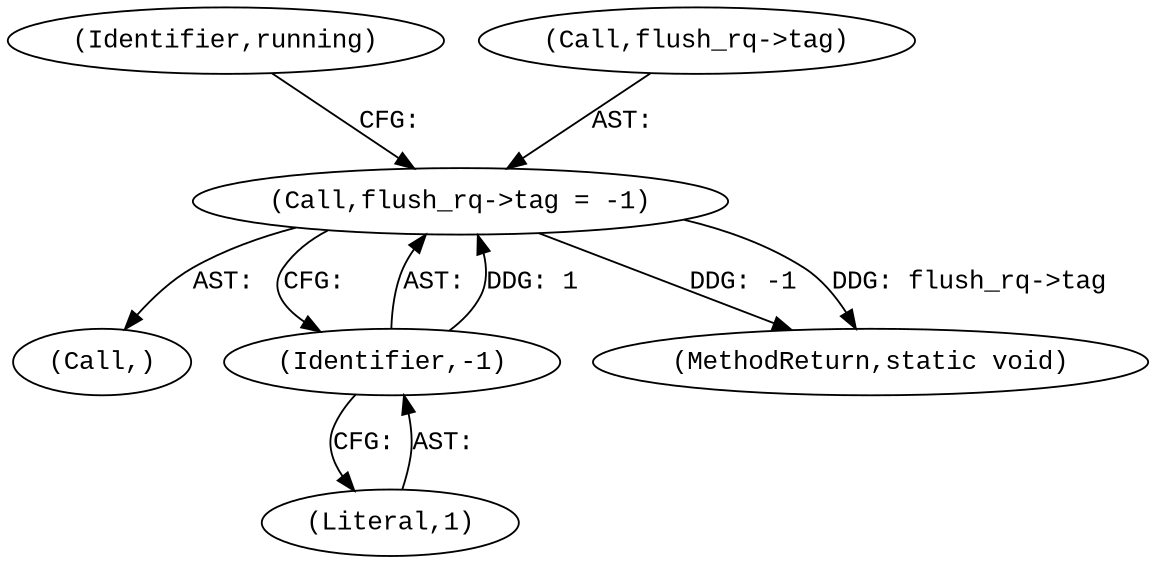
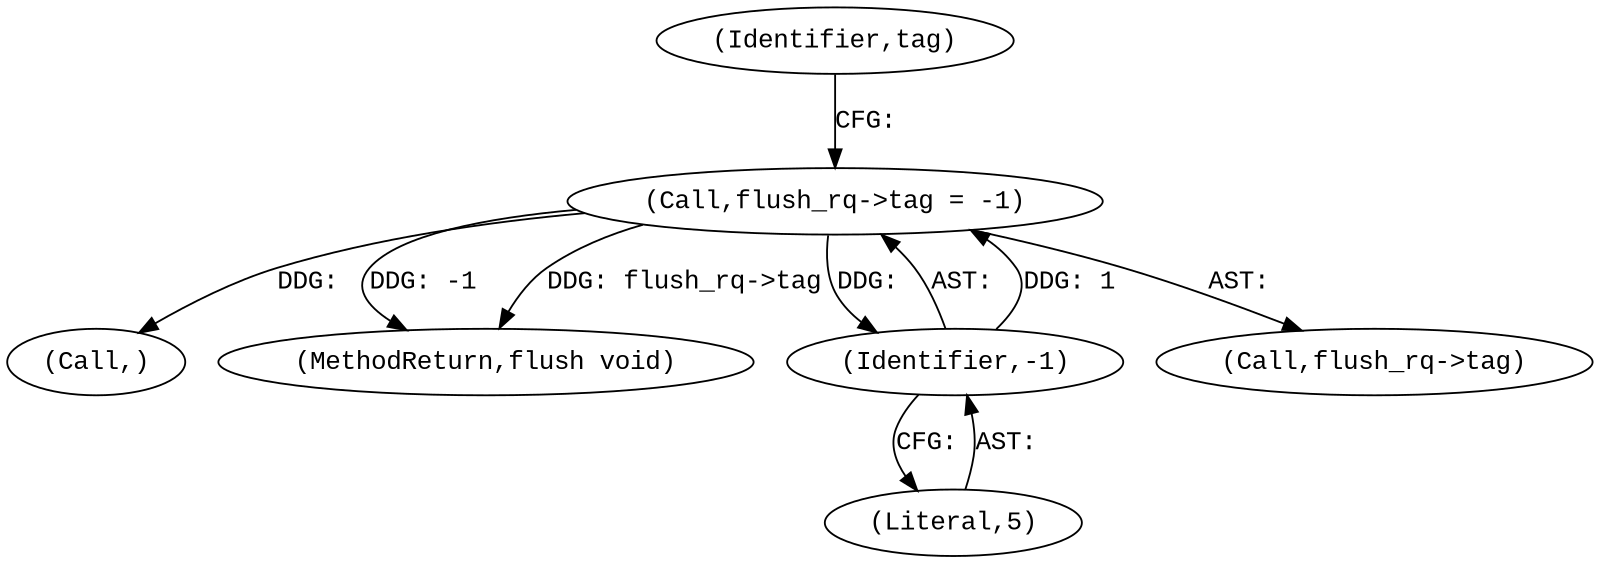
node "(Identifier,running)": label "(Identifier,running)" -> "(Identifier,tag)"
edge "(Call,flush_rq->tag)" -> "(Call,flush_rq->tag = -1)": reversed
edge "(Call,flush_rq->tag = -1)" -> "(Call,)": label "AST: " -> "DDG: "
edge "(Call,flush_rq->tag = -1)" -> "(Identifier,-1)": label "CFG: " -> "DDG: "
node "(MethodReturn,static void)": label "(MethodReturn,static void)" -> "(MethodReturn,flush void)"
node "(Literal,1)": label "(Literal,1)" -> "(Literal,5)"
